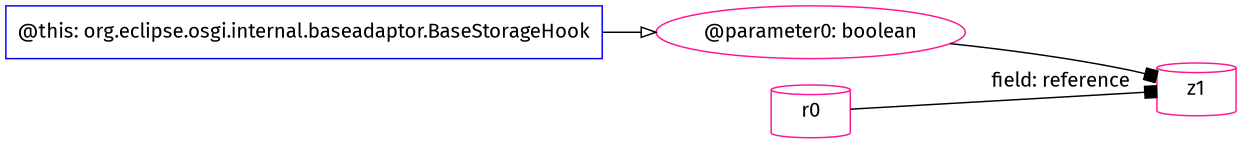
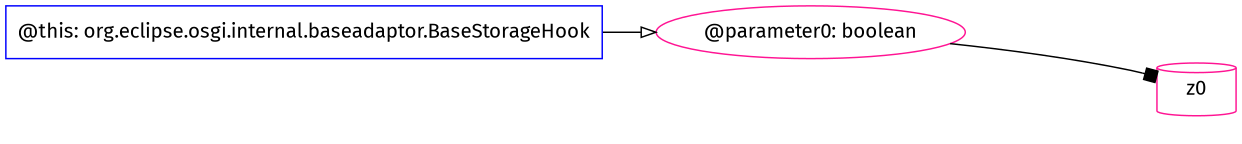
node "z1": label "z1" -> "z0"
node "r0": removed
